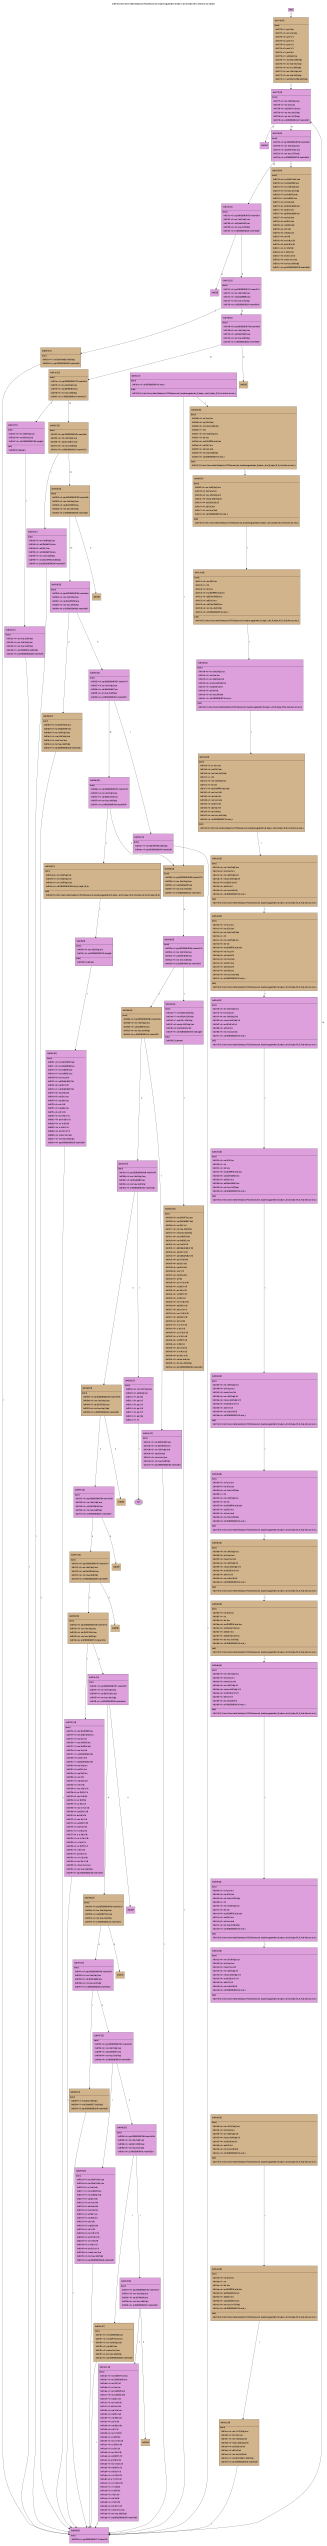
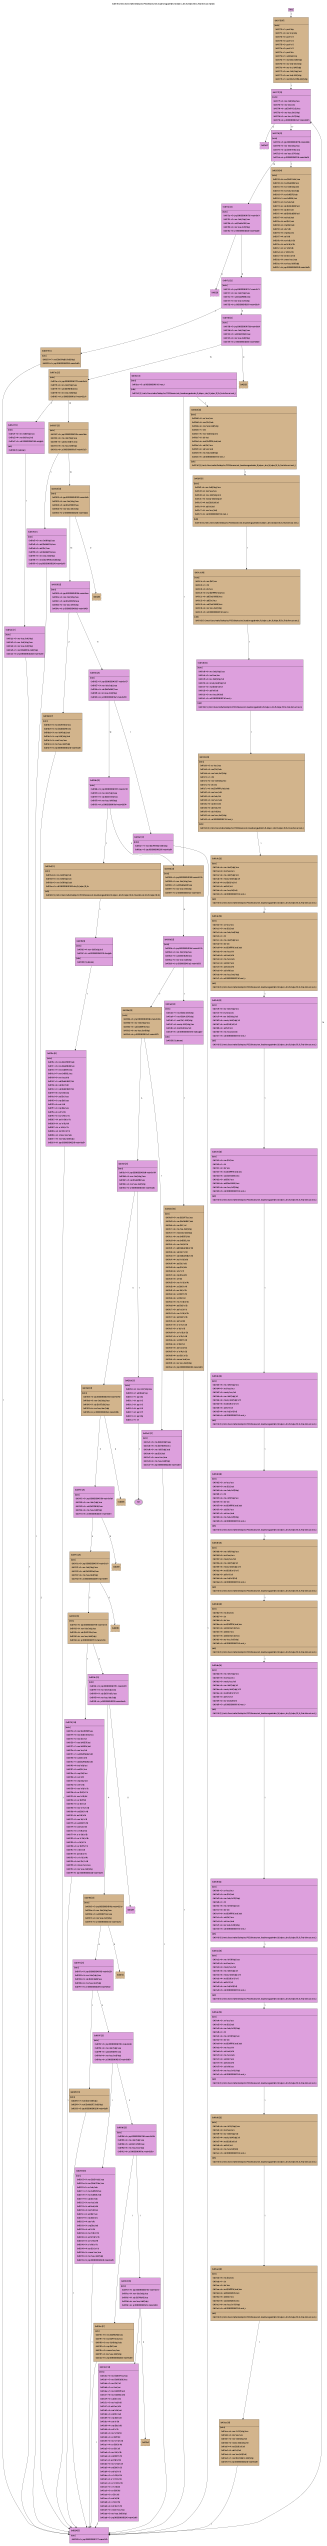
node "0x401e4e [56]": added
